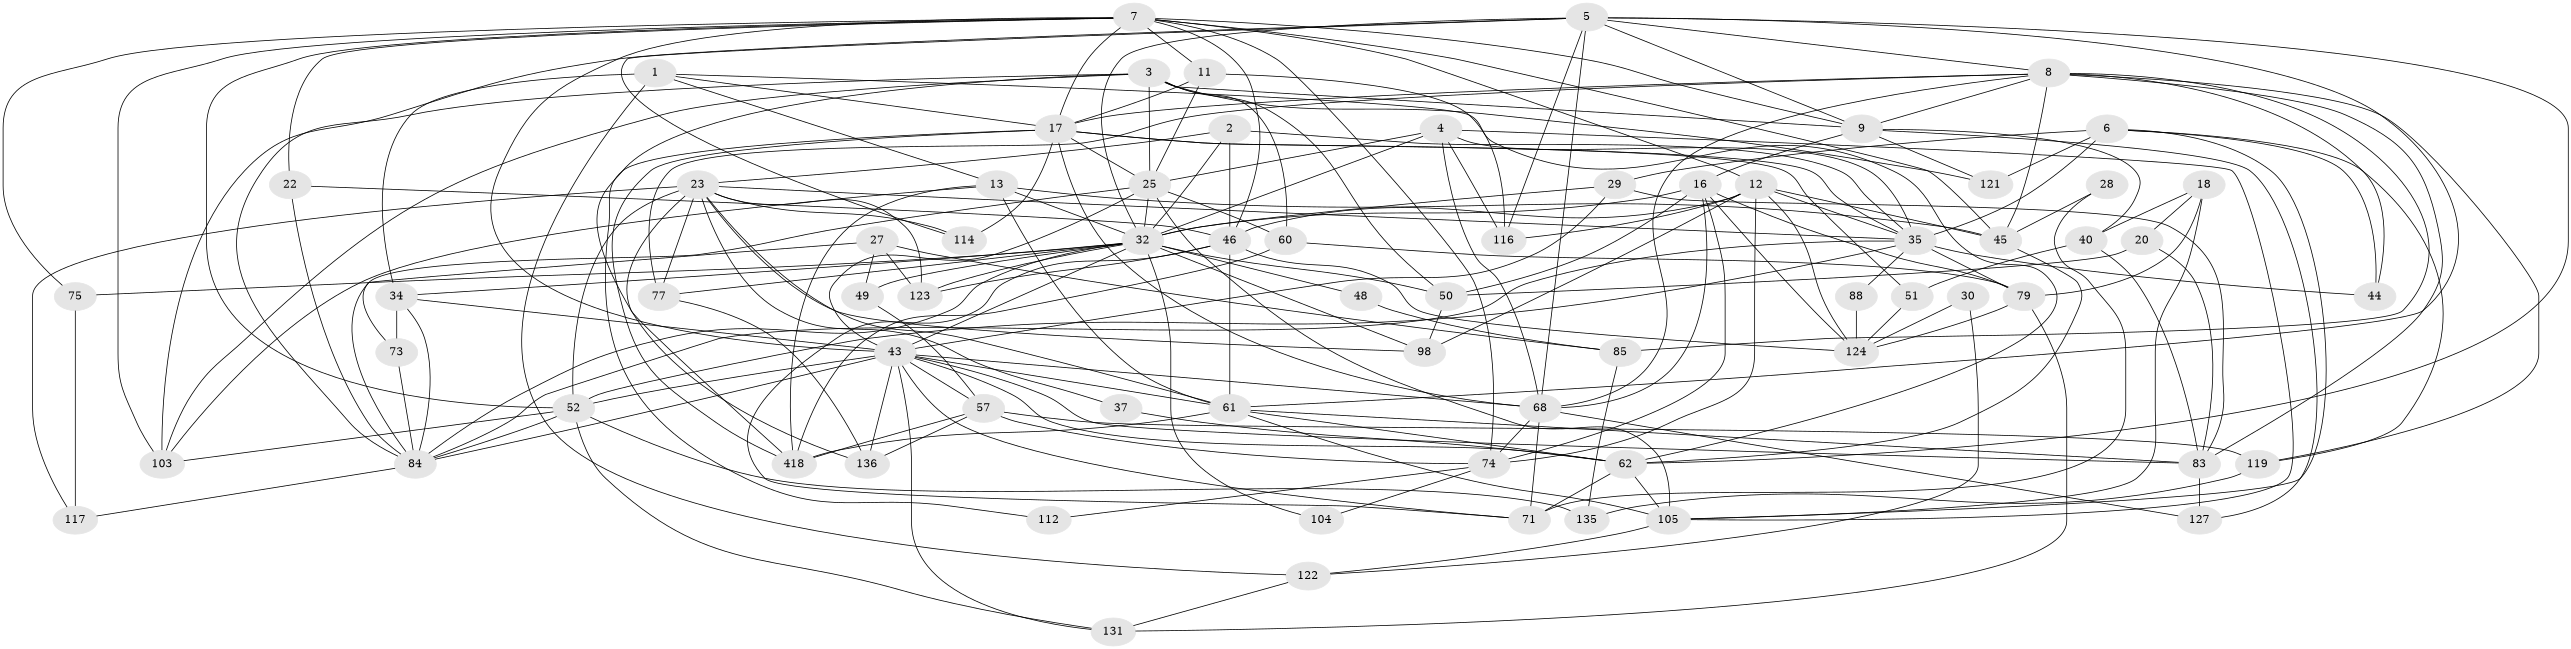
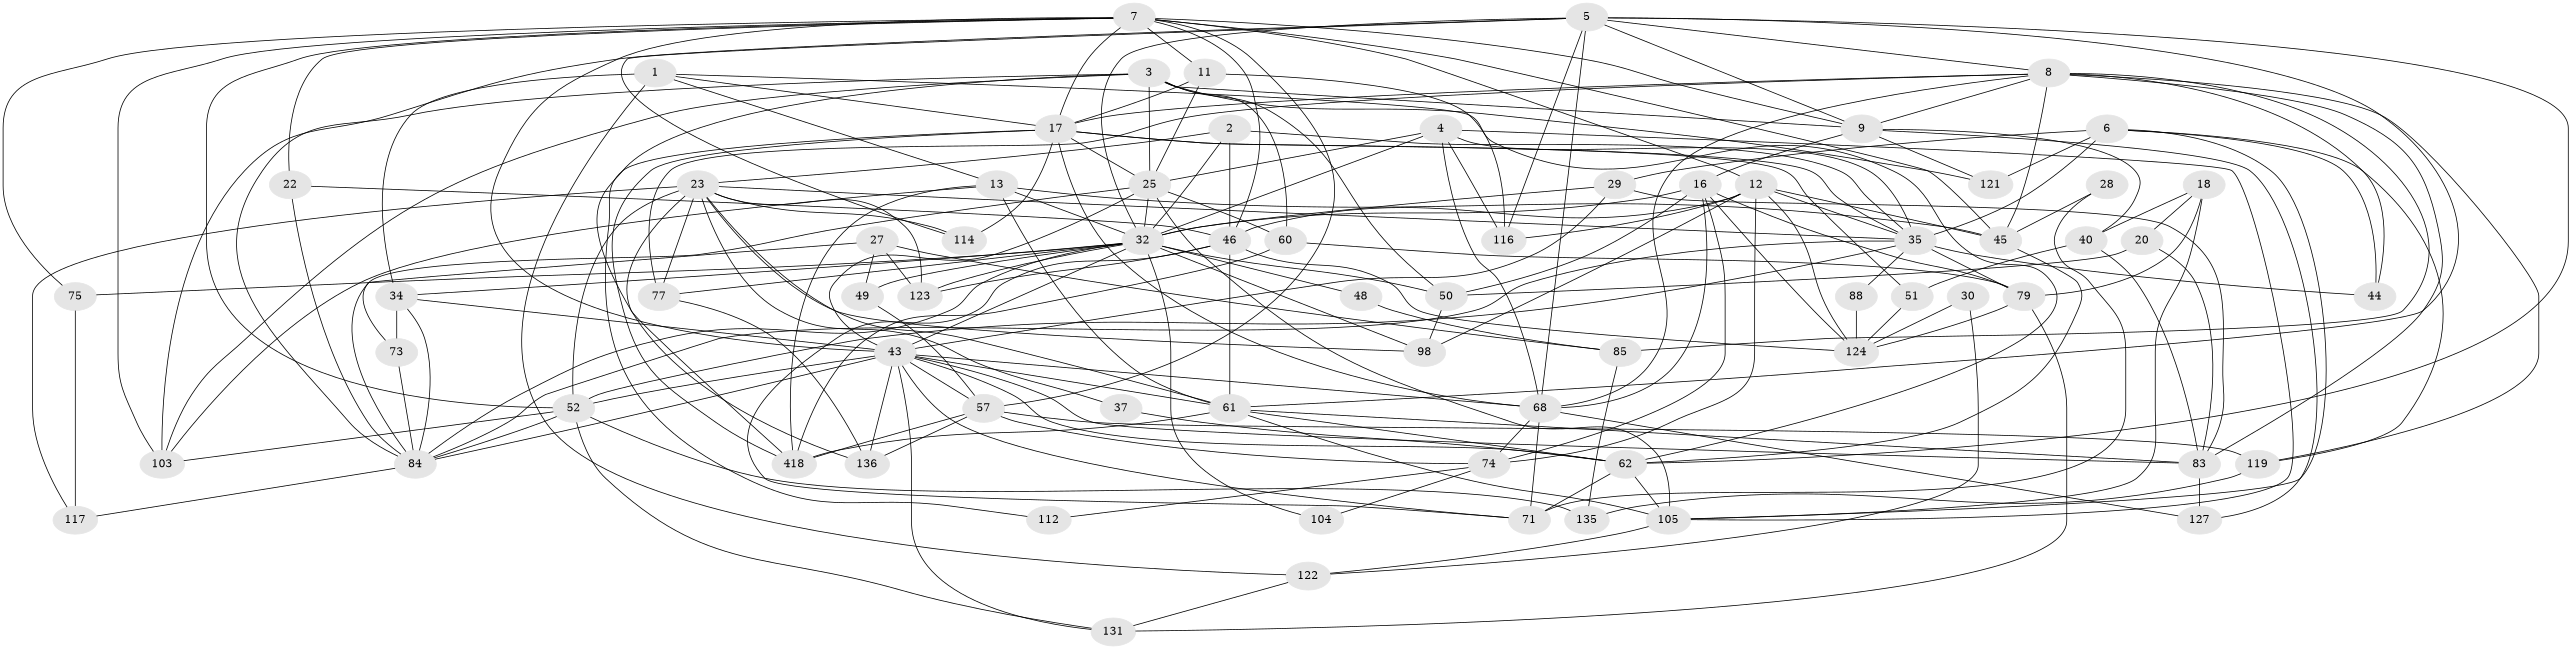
edge "7" -- "74": now "7" -- "57"
